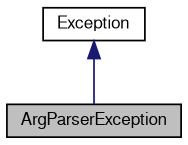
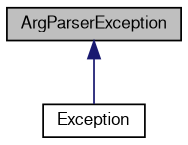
edge "ArgParserException" -> "Exception": reversed
